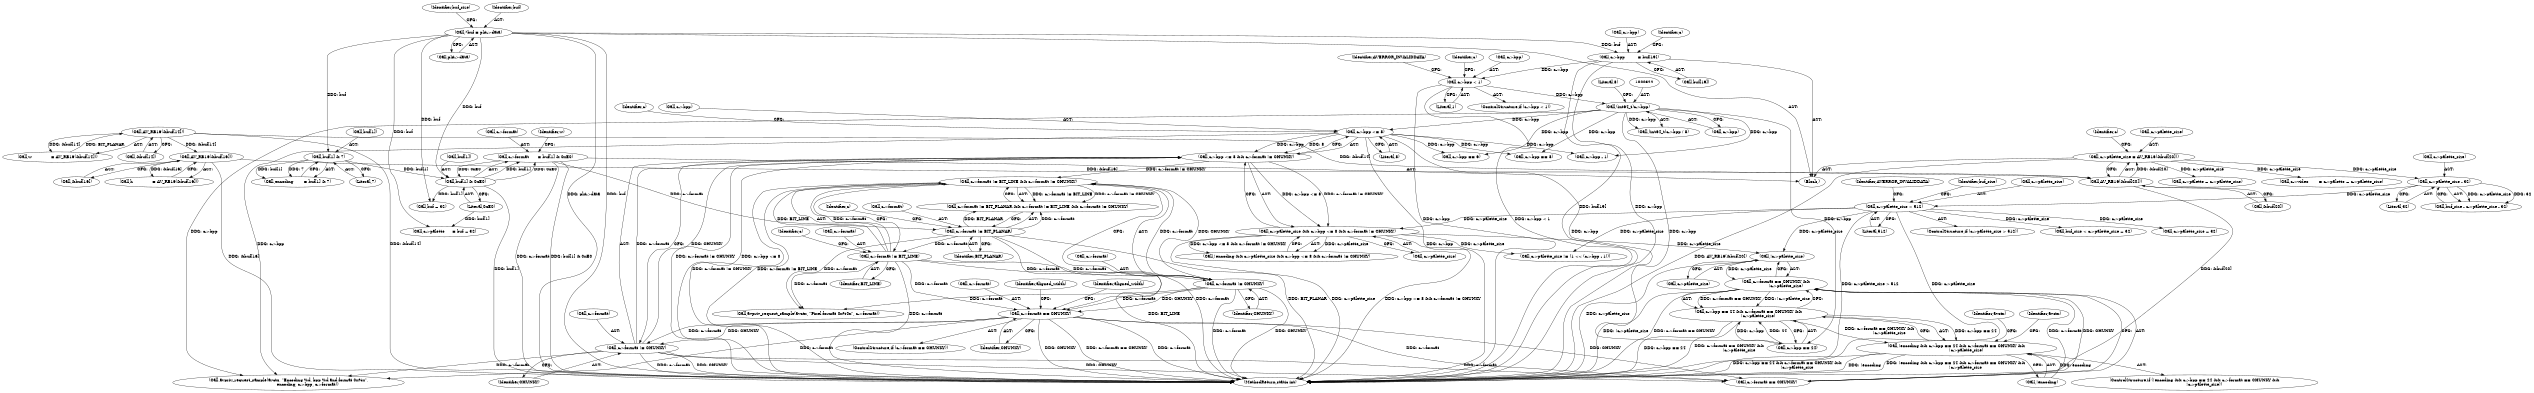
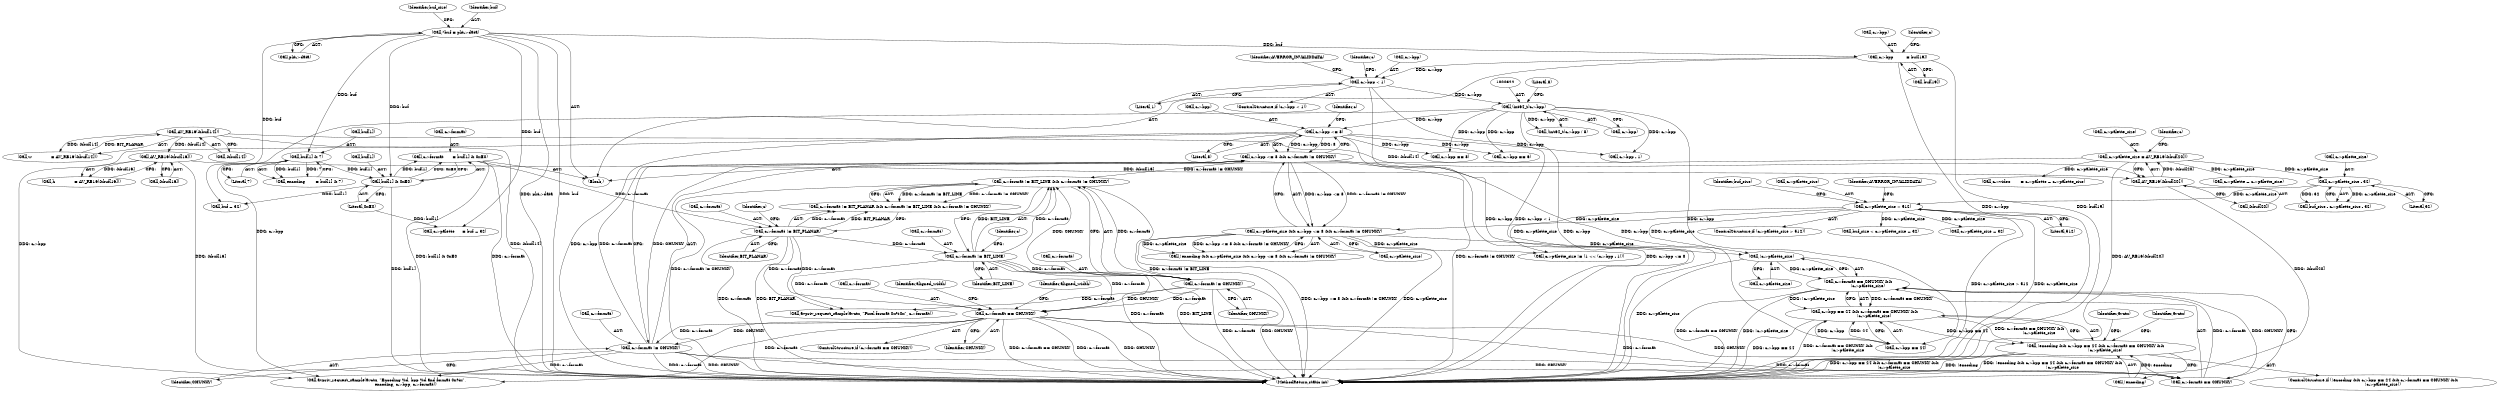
node "(Identifier,w)": removed
edge "(Call,c->format       = buf[1] & 0xE0)" -> "(Call,buf[1] & 0xE0)": label "DDG: 0xE0" -> "CFG: "
